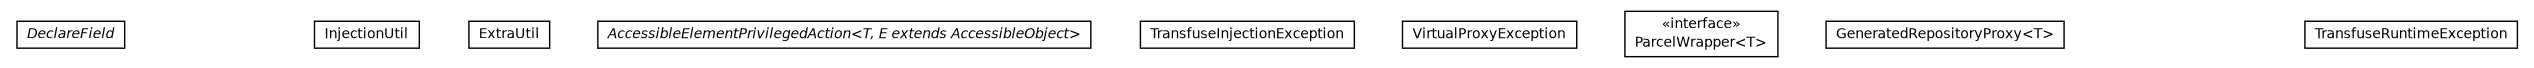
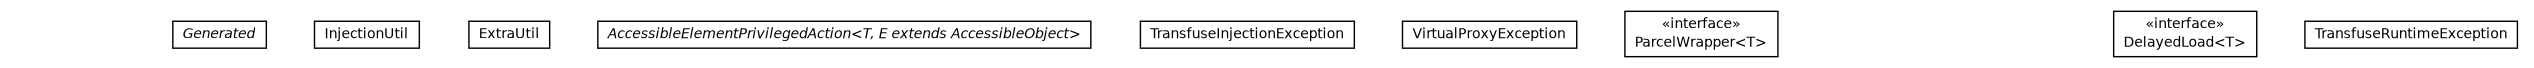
node "DeclareField": removed
node "Generated": added
node "GeneratedRepositoryProxy<T>": removed
node "DelayedLoad<T>": added
